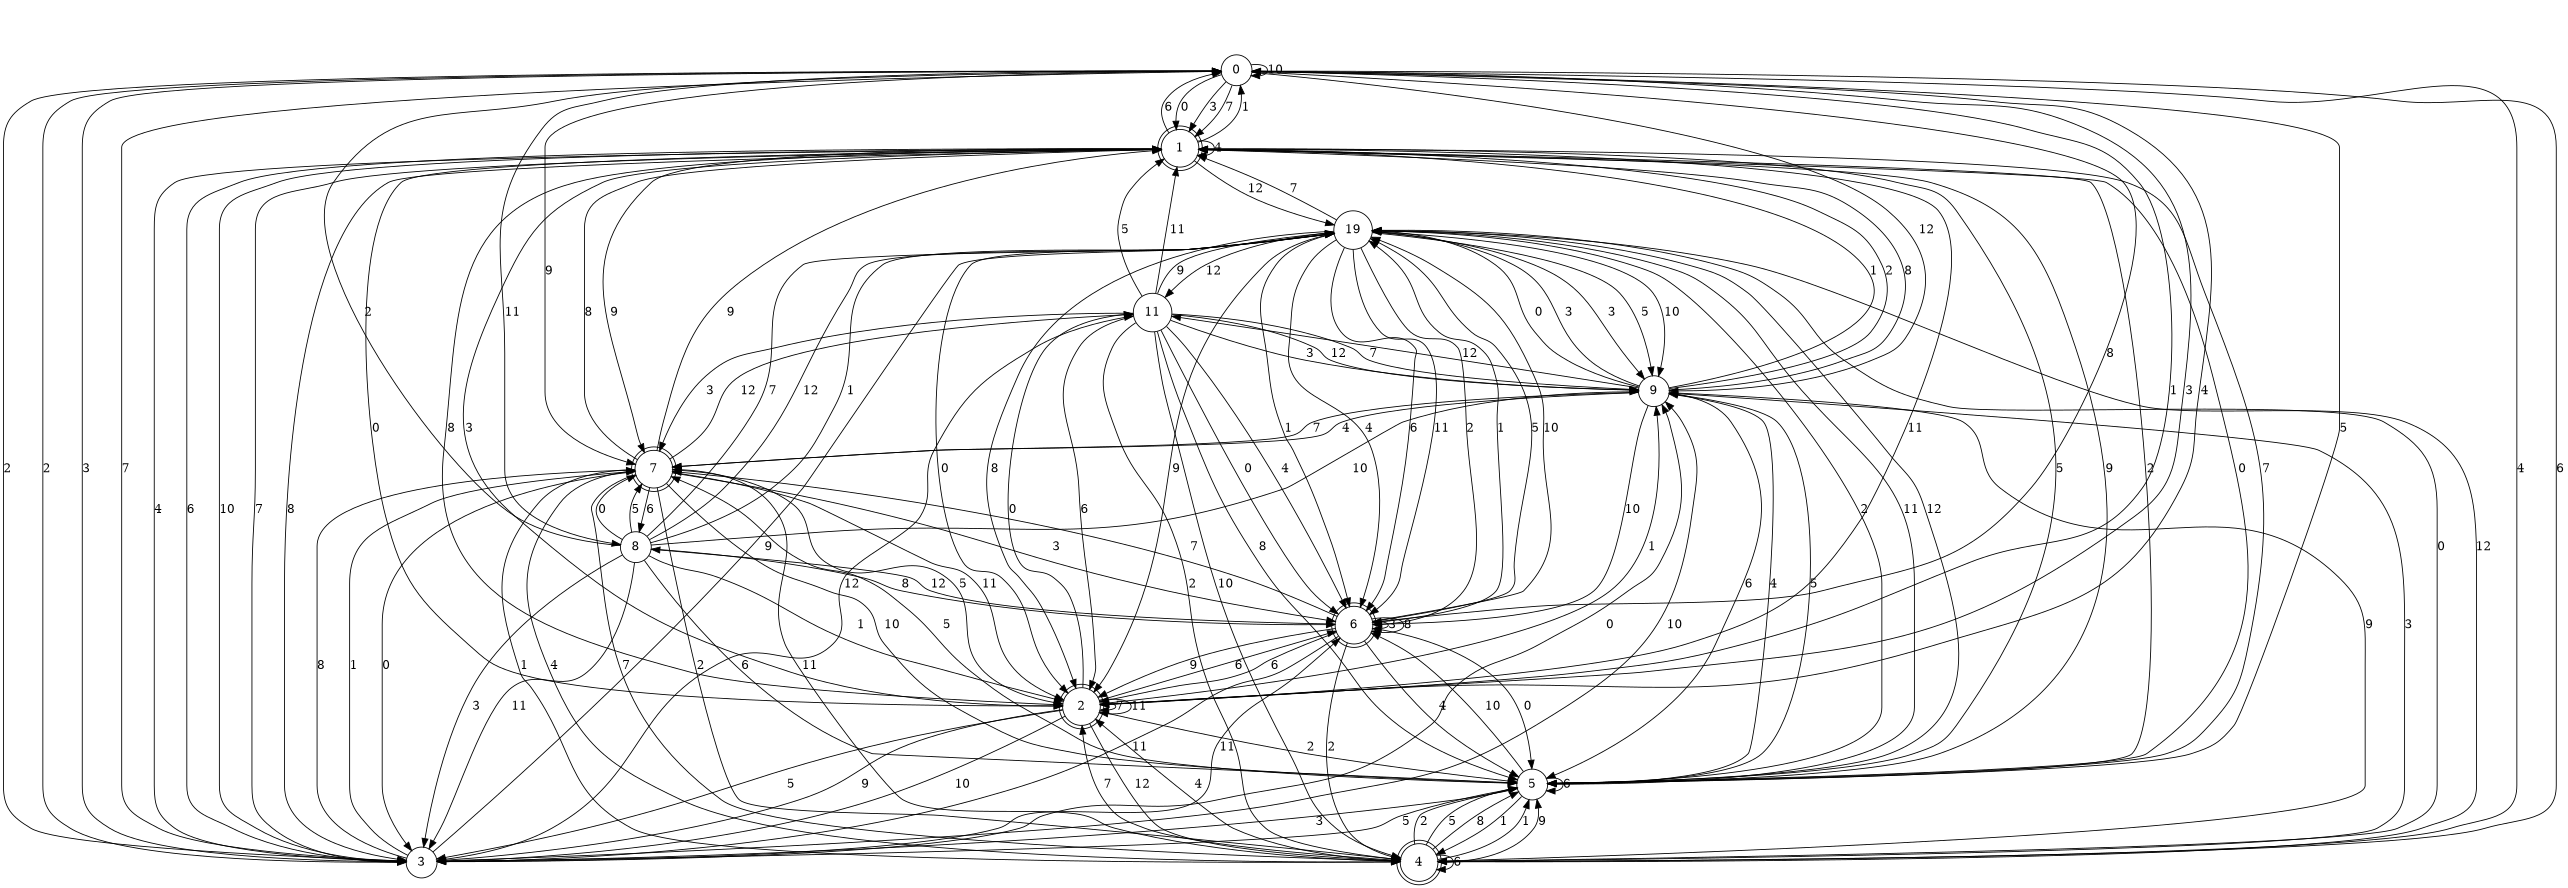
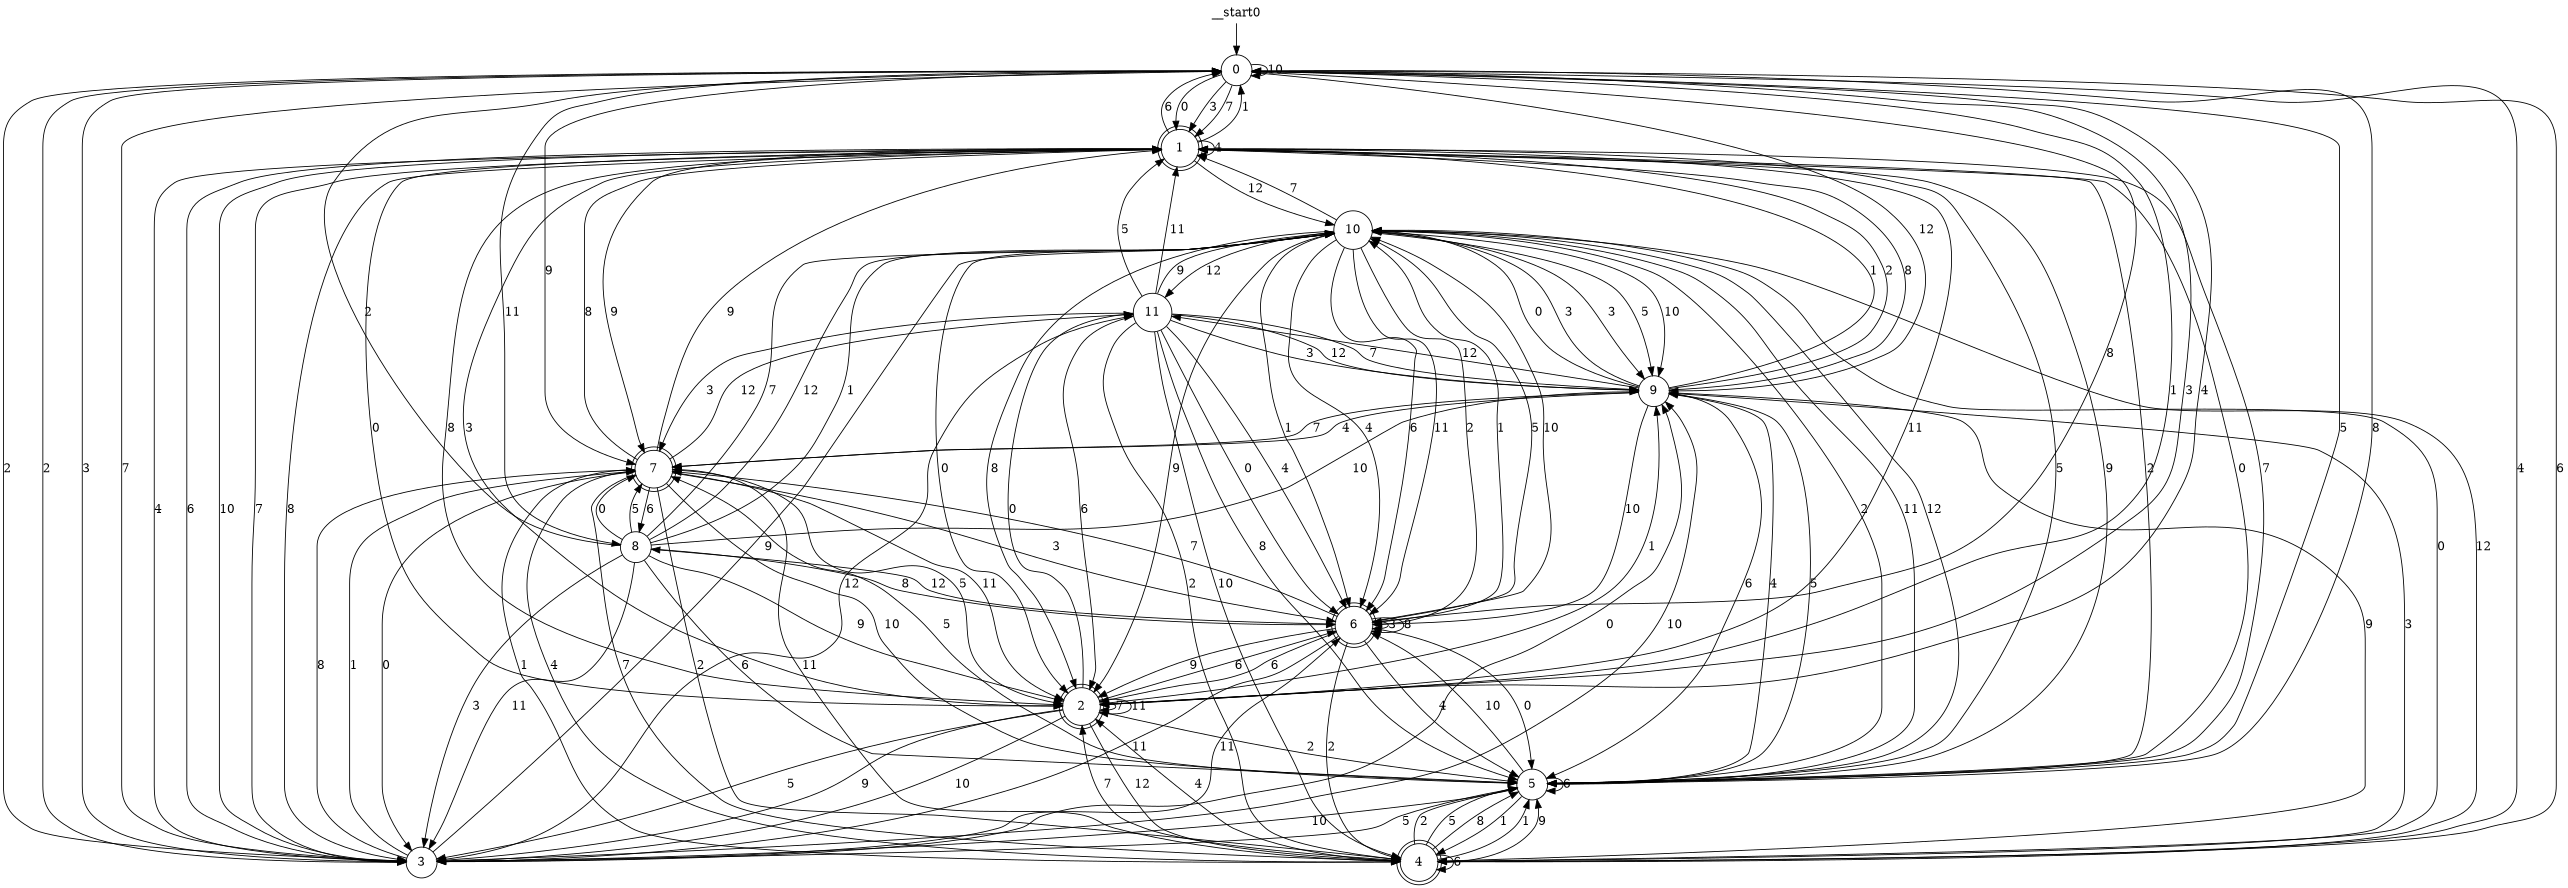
node "__start0": added
node "19": label "19" -> "10"
edge "5" -> "0": added, label "8"
edge "8" -> "2": label "1" -> "9"
edge "5" -> "3": label "3" -> "10"
